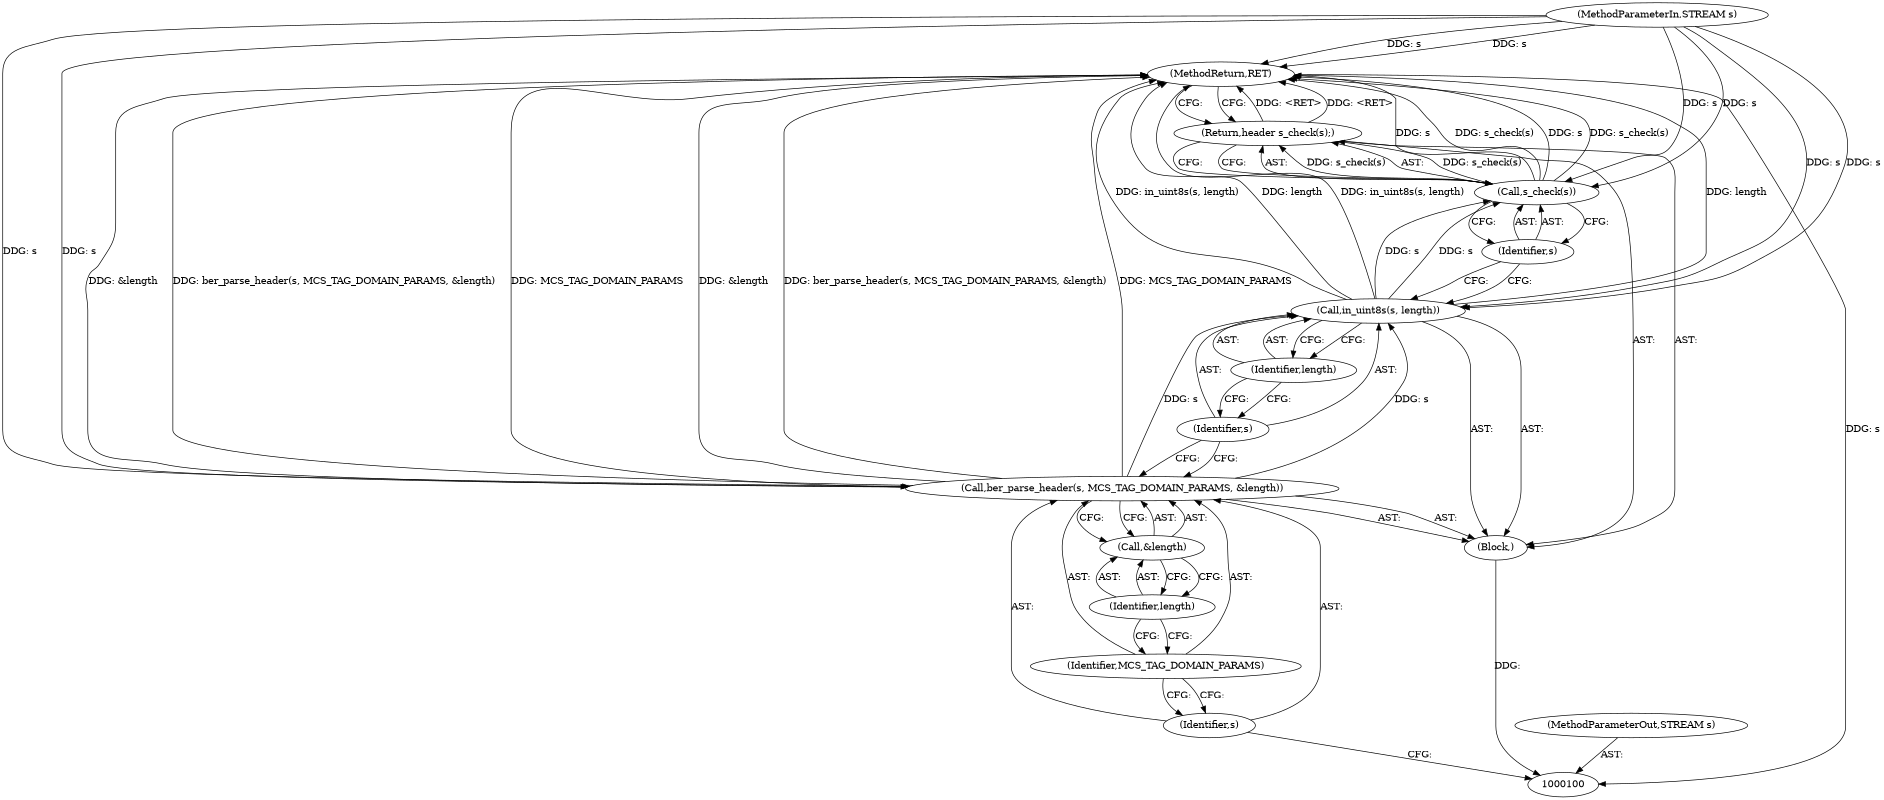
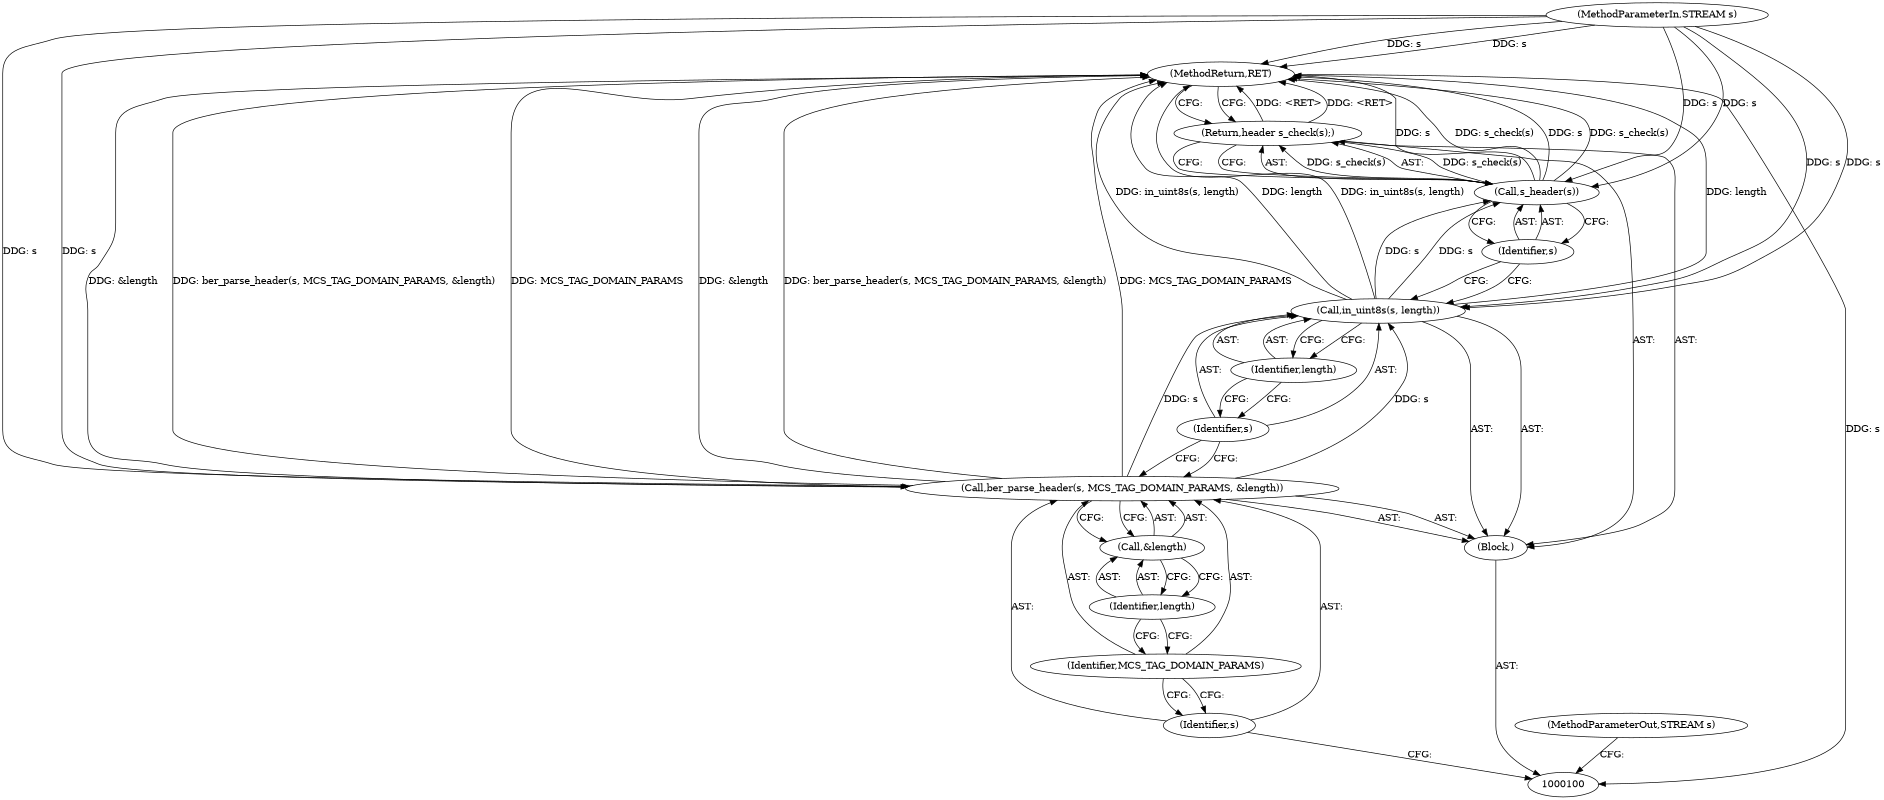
node "(Call,s_check(s))": label "(Call,s_check(s))" -> "(Call,s_header(s))"
edge "(Block,)" -> "1000100": label "DDG: " -> "AST: "
edge "(MethodParameterOut,STREAM s)" -> "1000100": label "AST: " -> "CFG: "
